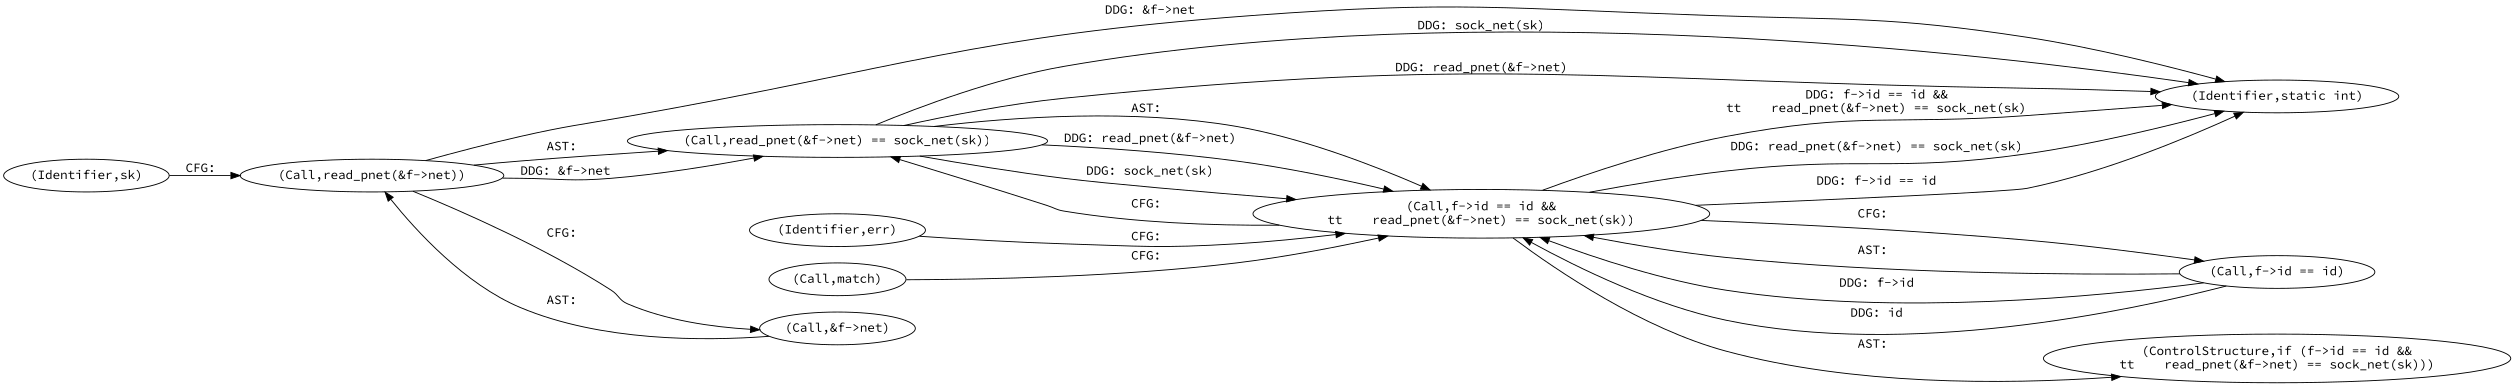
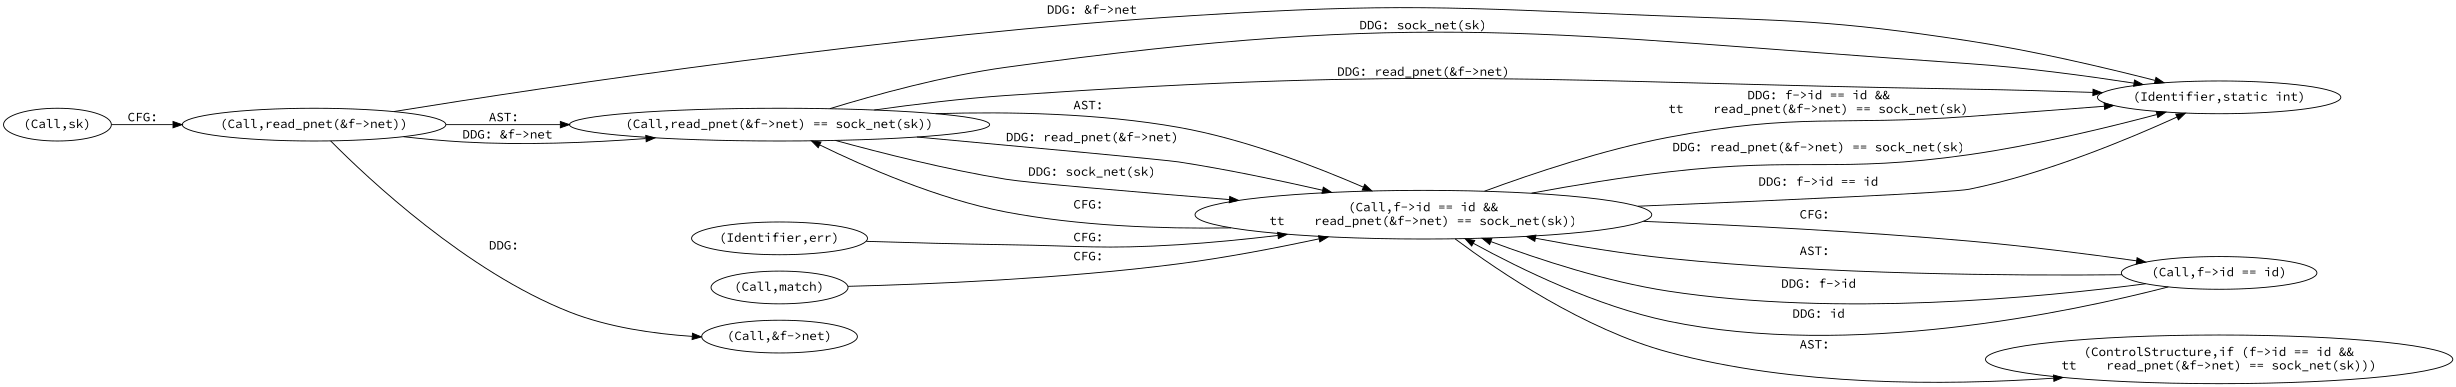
node "(Identifier,sk)": label "(Identifier,sk)" -> "(Call,sk)"
edge "(Call,read_pnet(&f->net))" -> "(Call,&f->net)": label "CFG: " -> "DDG: "
edge "(Call,&f->net)" -> "(Call,read_pnet(&f->net))": removed, label "AST:"
